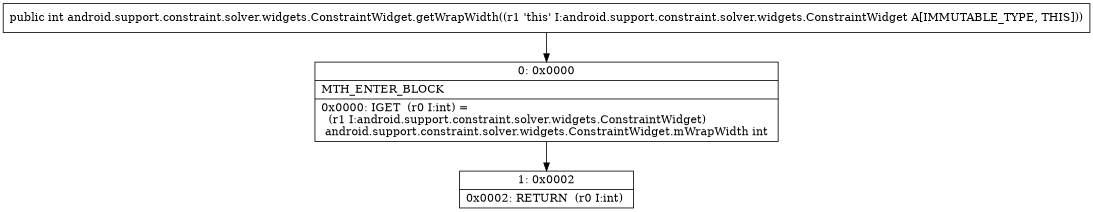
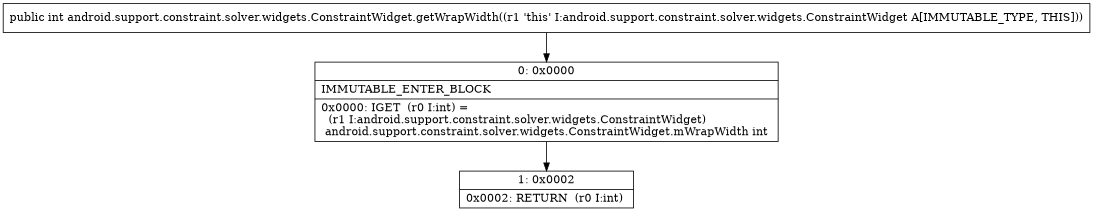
node "0: 0x0000": text "MTH_ENTER_BLOCK" -> "IMMUTABLE_ENTER_BLOCK"
